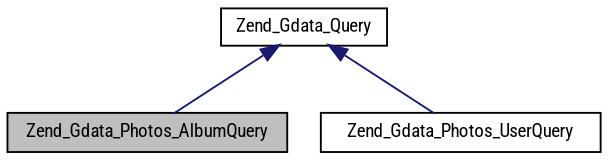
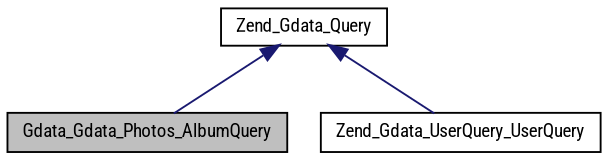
node "Zend_Gdata_Photos_AlbumQuery": label "Zend_Gdata_Photos_AlbumQuery" -> "Gdata_Gdata_Photos_AlbumQuery"
node "Zend_Gdata_Photos_UserQuery": label "Zend_Gdata_Photos_UserQuery" -> "Zend_Gdata_UserQuery_UserQuery"
